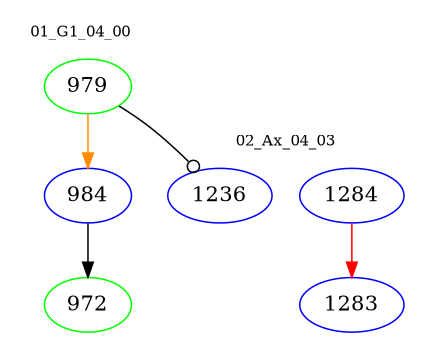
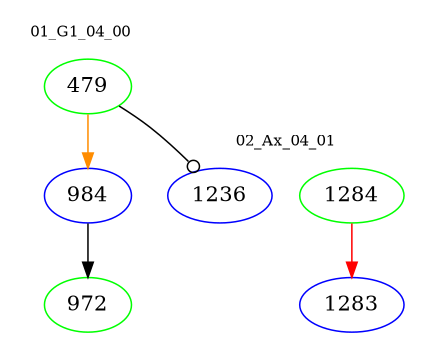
node "979": label "979" -> "479"
cluster "02_Ax_04_03": label "02_Ax_04_03" -> "02_Ax_04_01"
node "1284": color blue -> green
